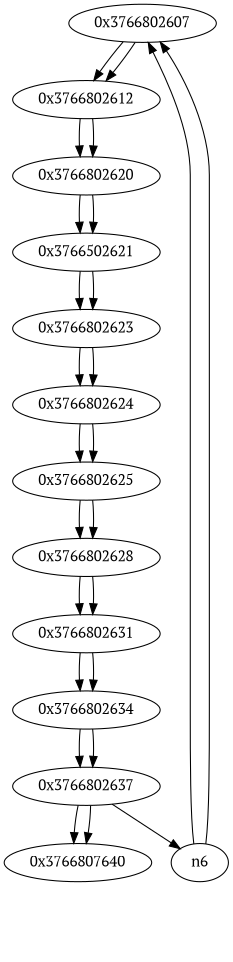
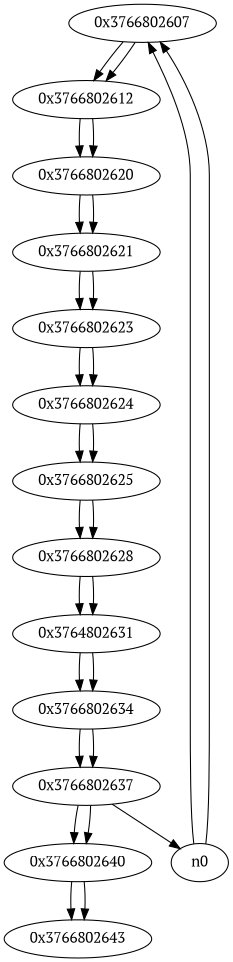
node "0x3766502621": label "0x3766502621" -> "0x3766802621"
node "0x3766802631": label "0x3766802631" -> "0x3764802631"
node "0x3766807640": label "0x3766807640" -> "0x3766802640"
node "n6": label "n6" -> "n0"
node "0x3766802643": added
